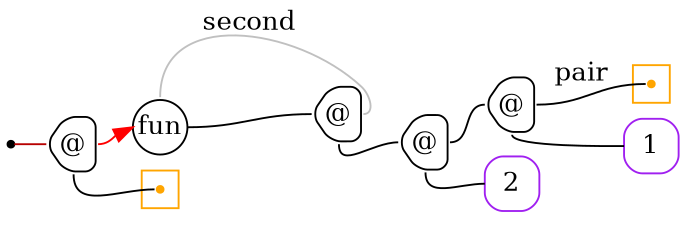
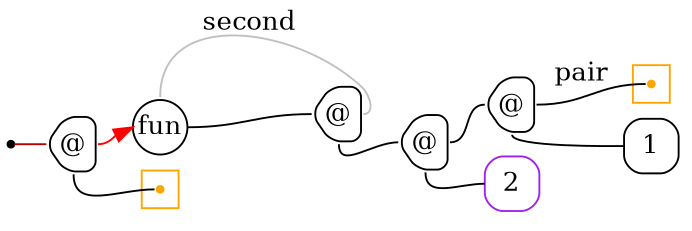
node "1": color purple -> #000000
